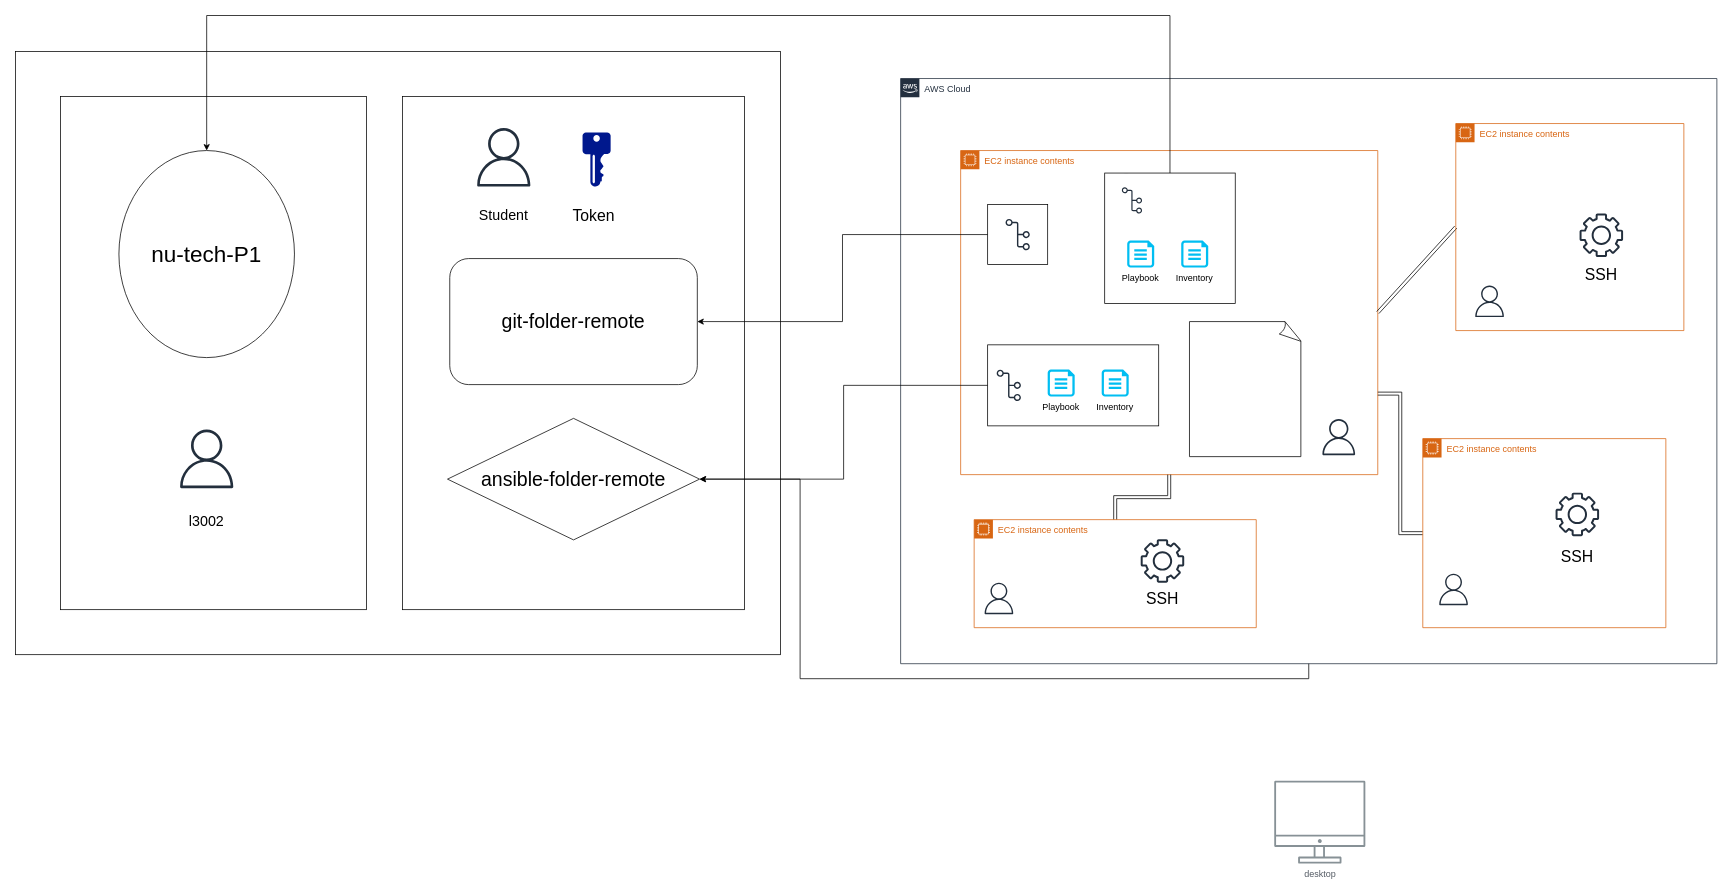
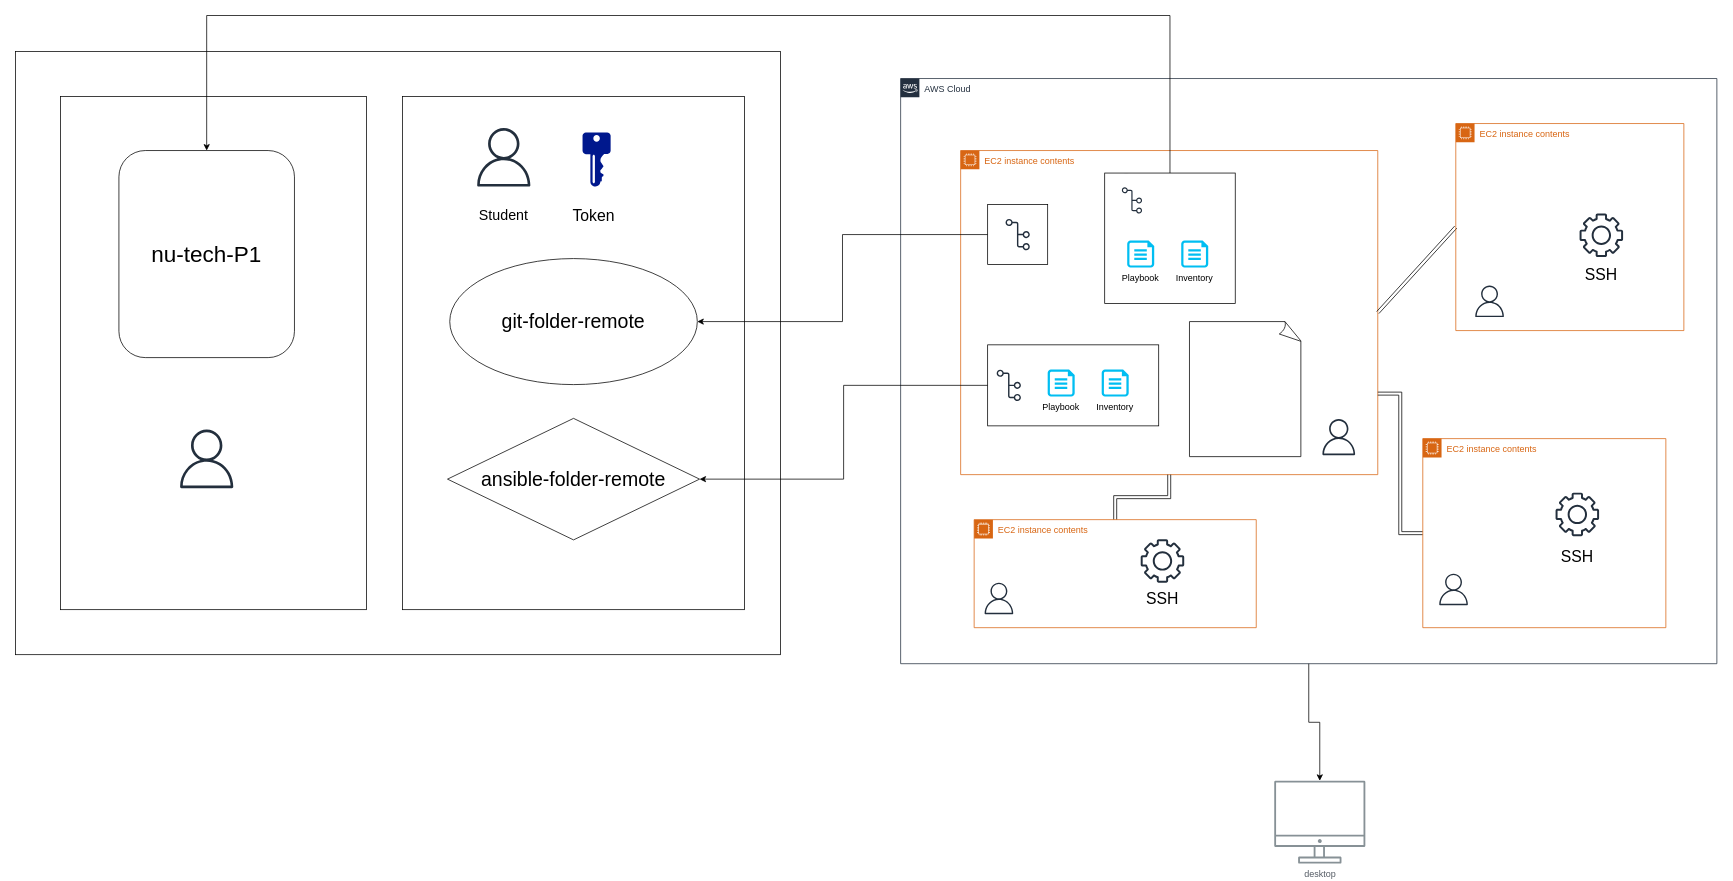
node "nu-tech-P1": shape ellipse -> rounded rectangle
node "git-folder-remote": shape rounded rectangle -> ellipse
node "l3002": removed
edge "AWS Cloud" -> "ansible-folder-remote": now "AWS Cloud" -> "desktop"
